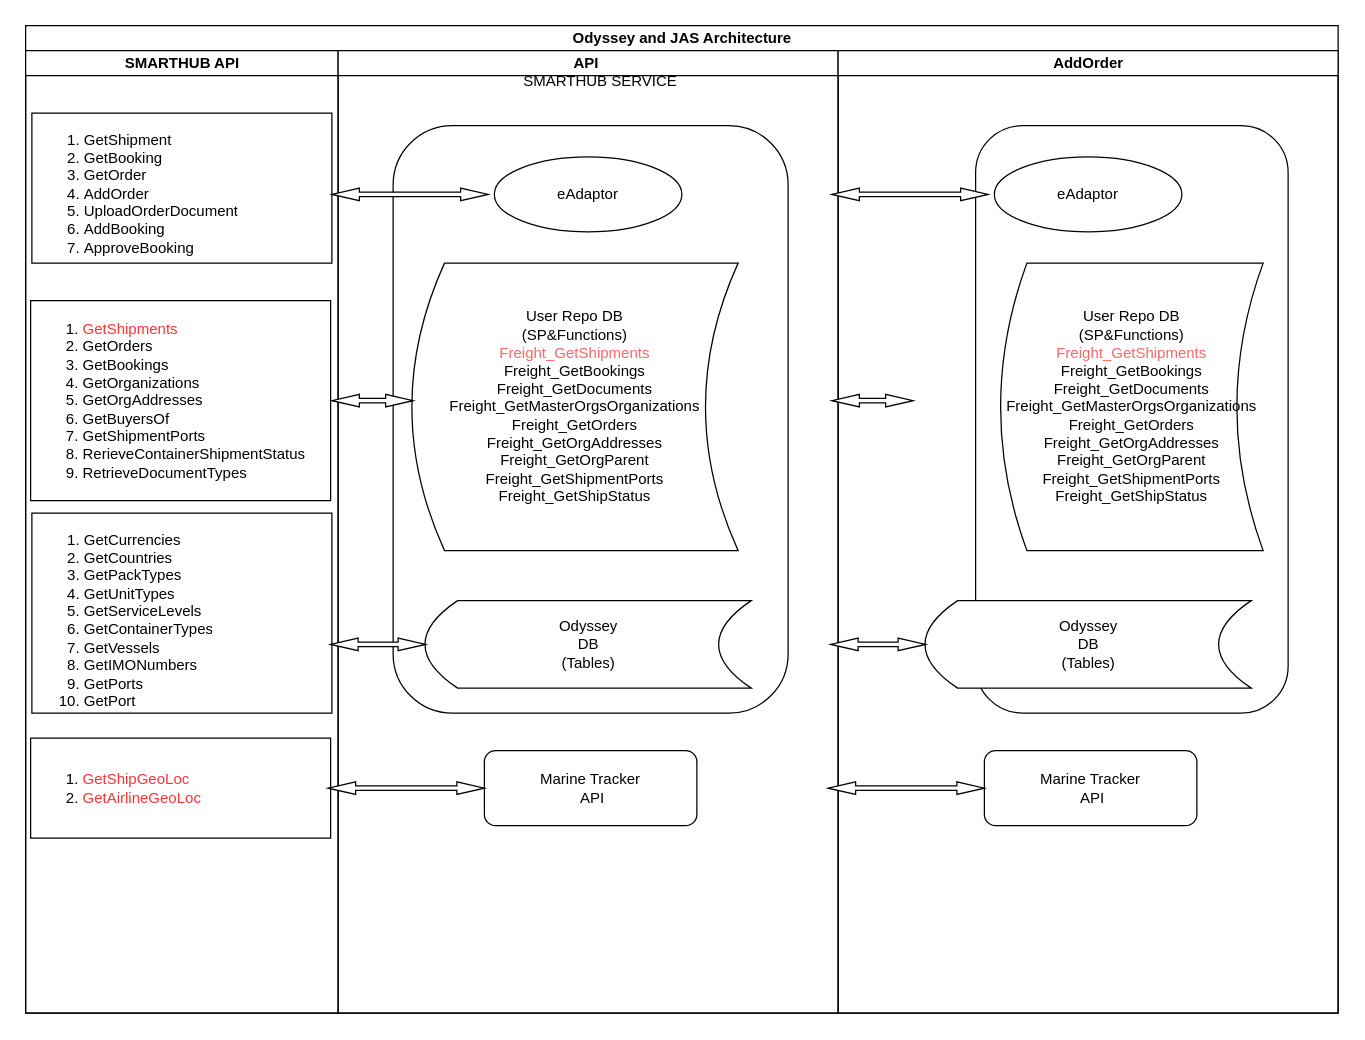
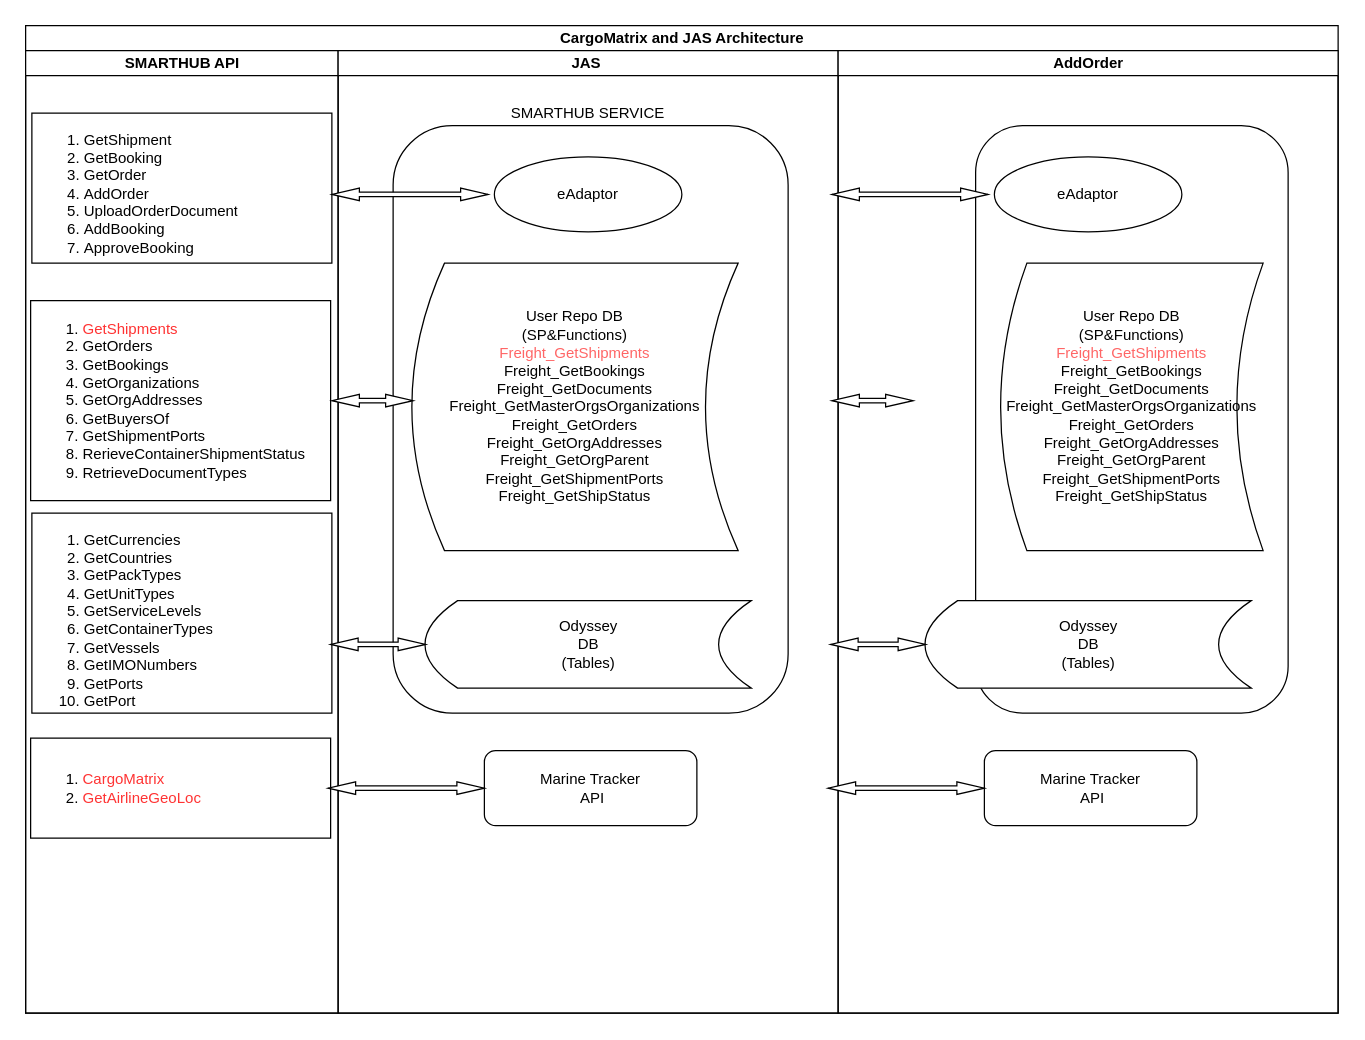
node "Odyssey and JAS Architecture": label "Odyssey and JAS Architecture" -> "CargoMatrix and JAS Architecture"
node "API": label "API" -> "JAS"
node "SMARTHUB SERVICE": moved (601, 82) -> (588, 113)
node "GetShipGeoLoc GetAirlineGeoLoc": label "GetShipGeoLoc GetAirlineGeoLoc" -> "CargoMatrix GetAirlineGeoLoc"
